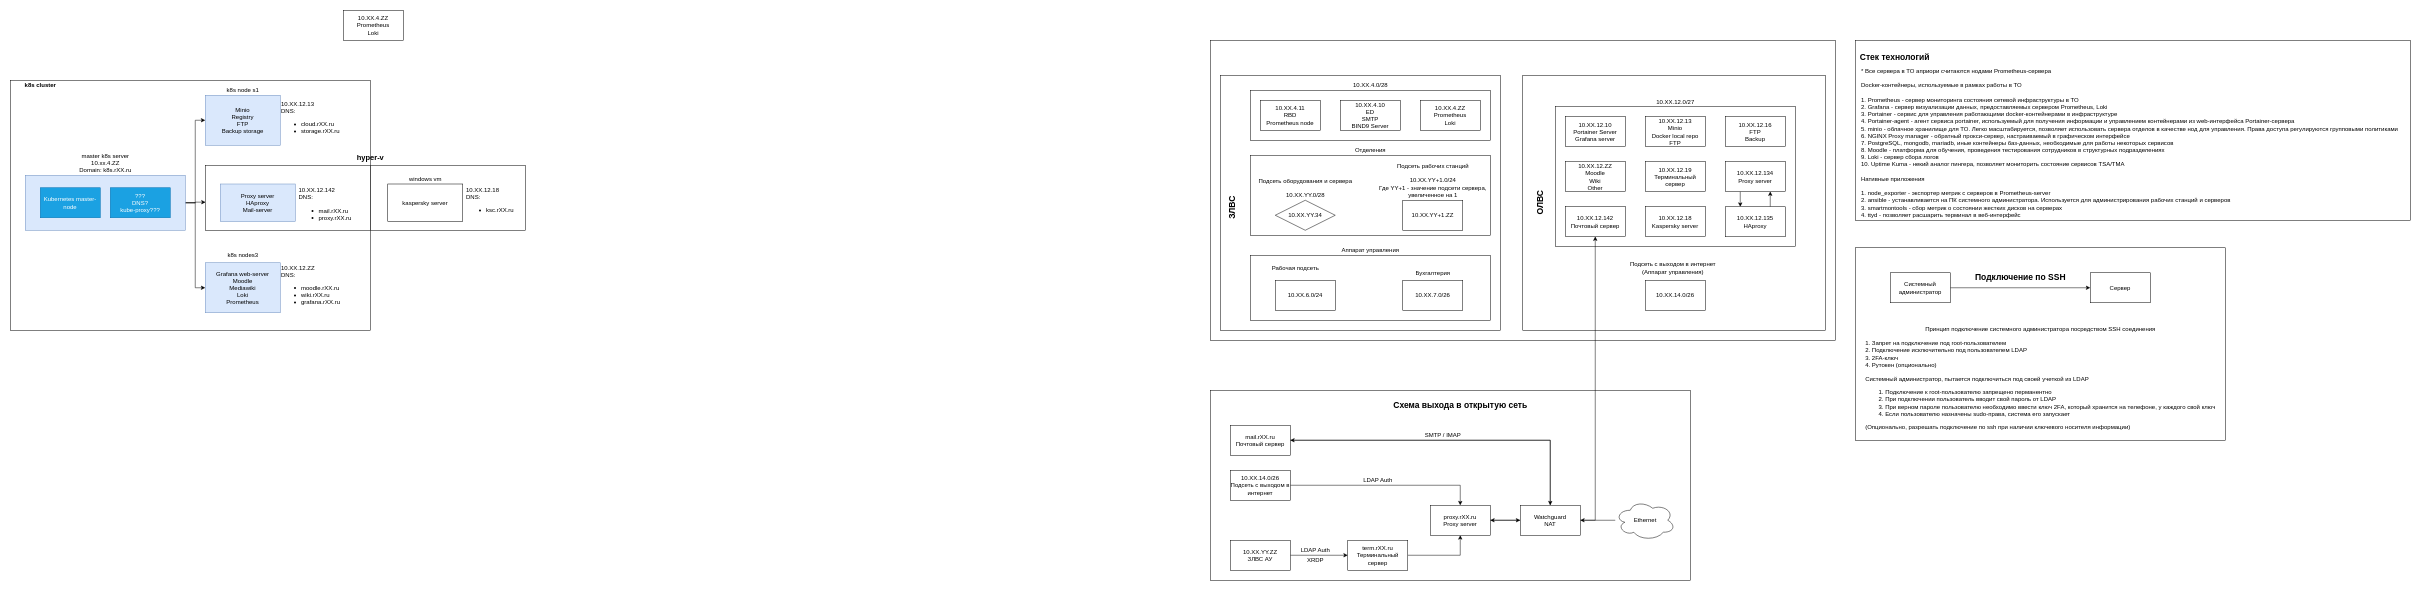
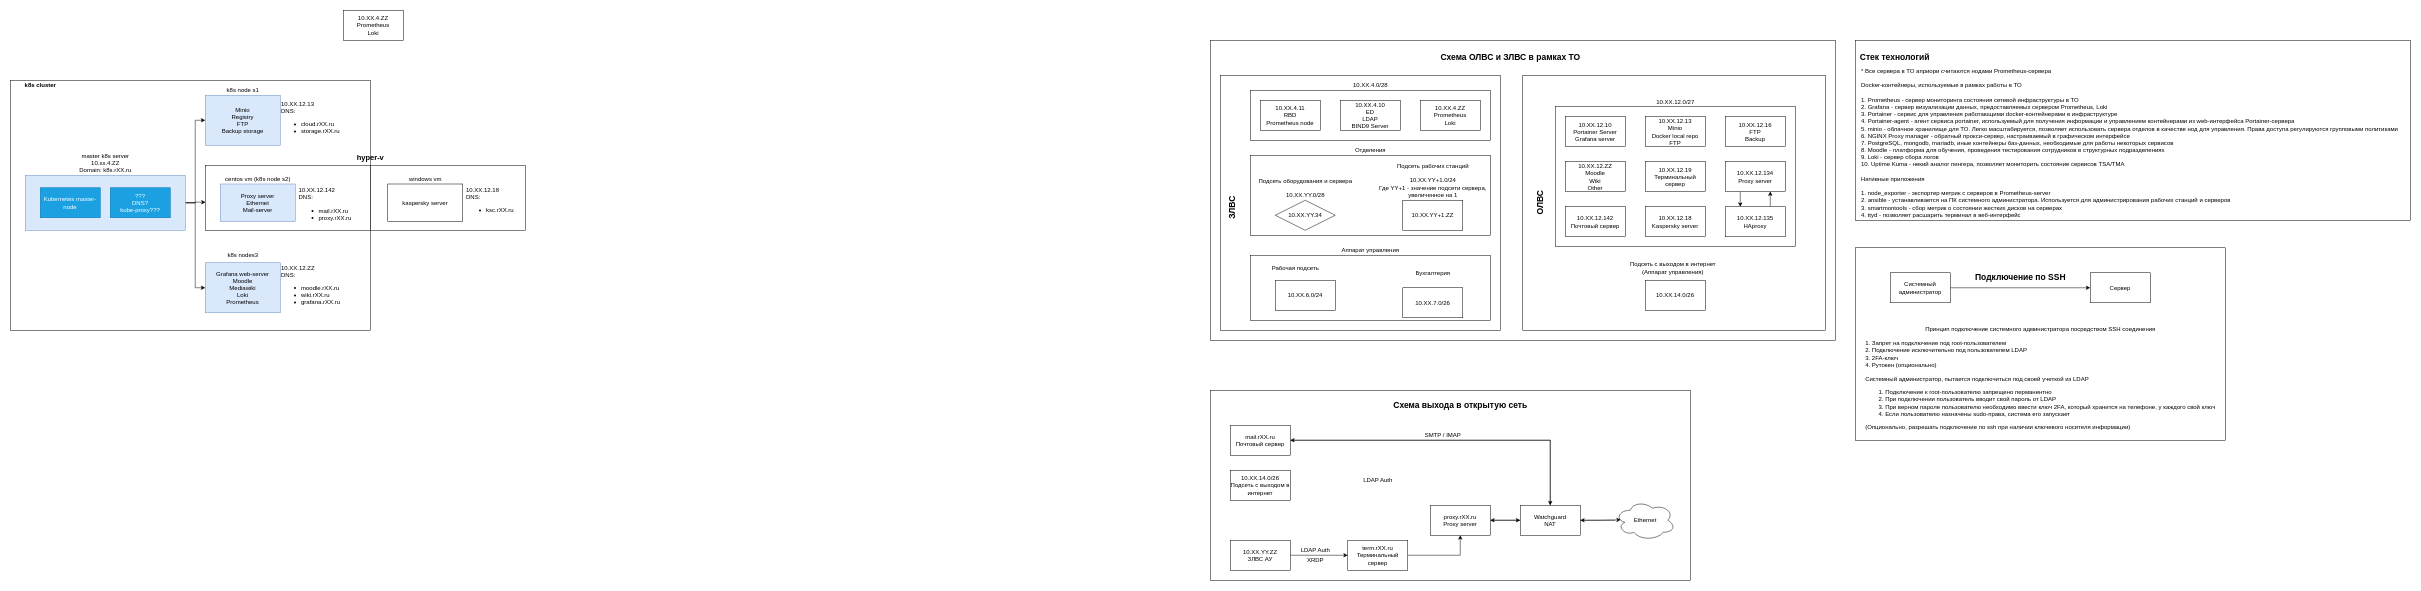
node "Схема ОЛВС и ЗЛВС в рамках ТО": added
node "10.XX.4.10 ED SMTP BIND9 Server": label "10.XX.4.10 ED SMTP BIND9 Server" -> "10.XX.4.10 ED LDAP BIND9 Server"
node "centos vm (k8s node s2)": added
node "Proxy server HAproxy Mail-server": label "Proxy server HAproxy Mail-server" -> "Proxy server Ethernet Mail-server"
edge "Watchguard NAT" -> "10.XX.12.142 Почтовый сервер": now "Watchguard NAT" -> "Ethernet"
node "10.XX.7.0/26": moved (1433, 295) -> (1433, 303)
edge "10.XX.14.0/26 Подсеть с выходом в интернет" -> "proxy.rXX.ru Proxy server": removed
